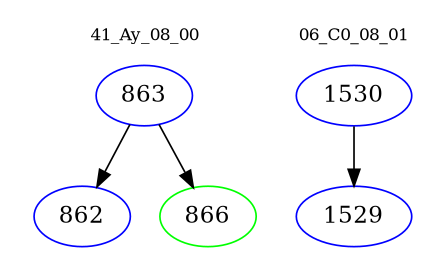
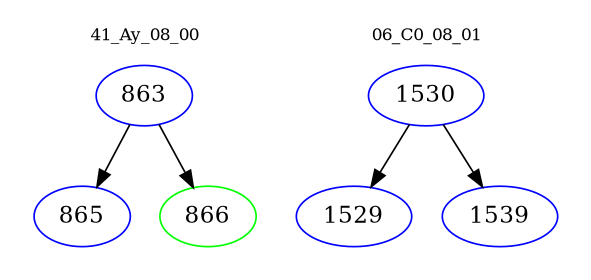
node "862": label "862" -> "865"
node "1539": added
